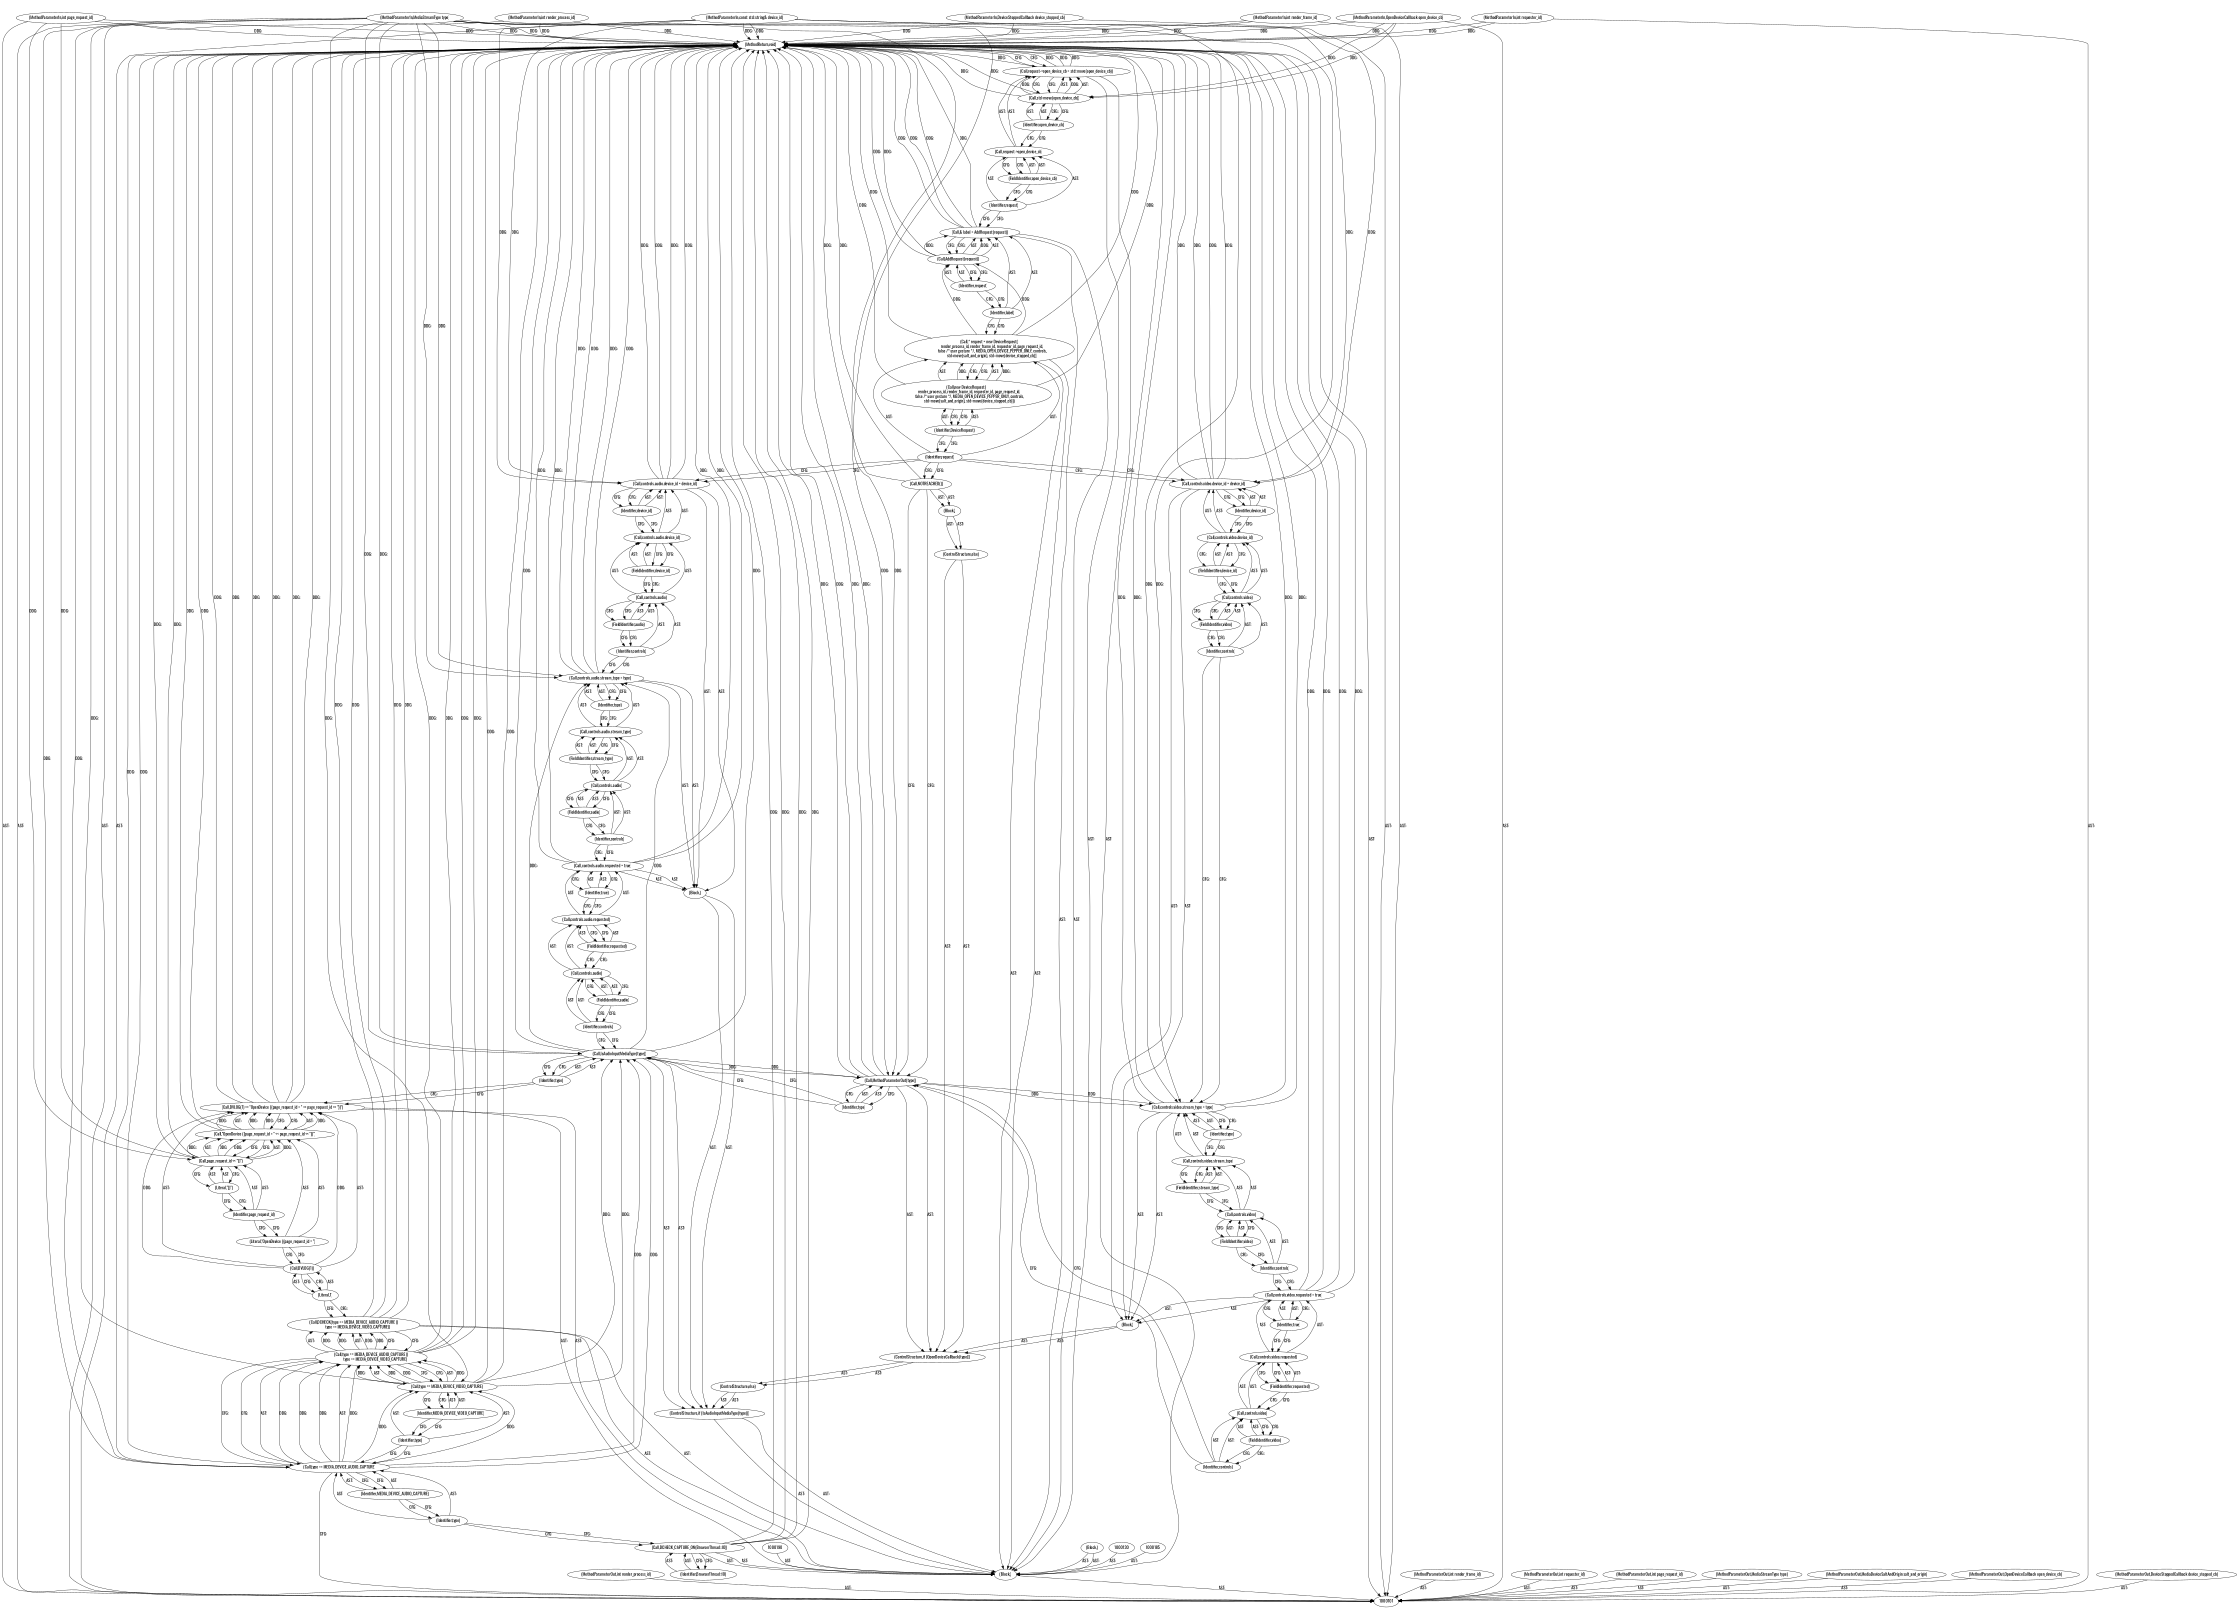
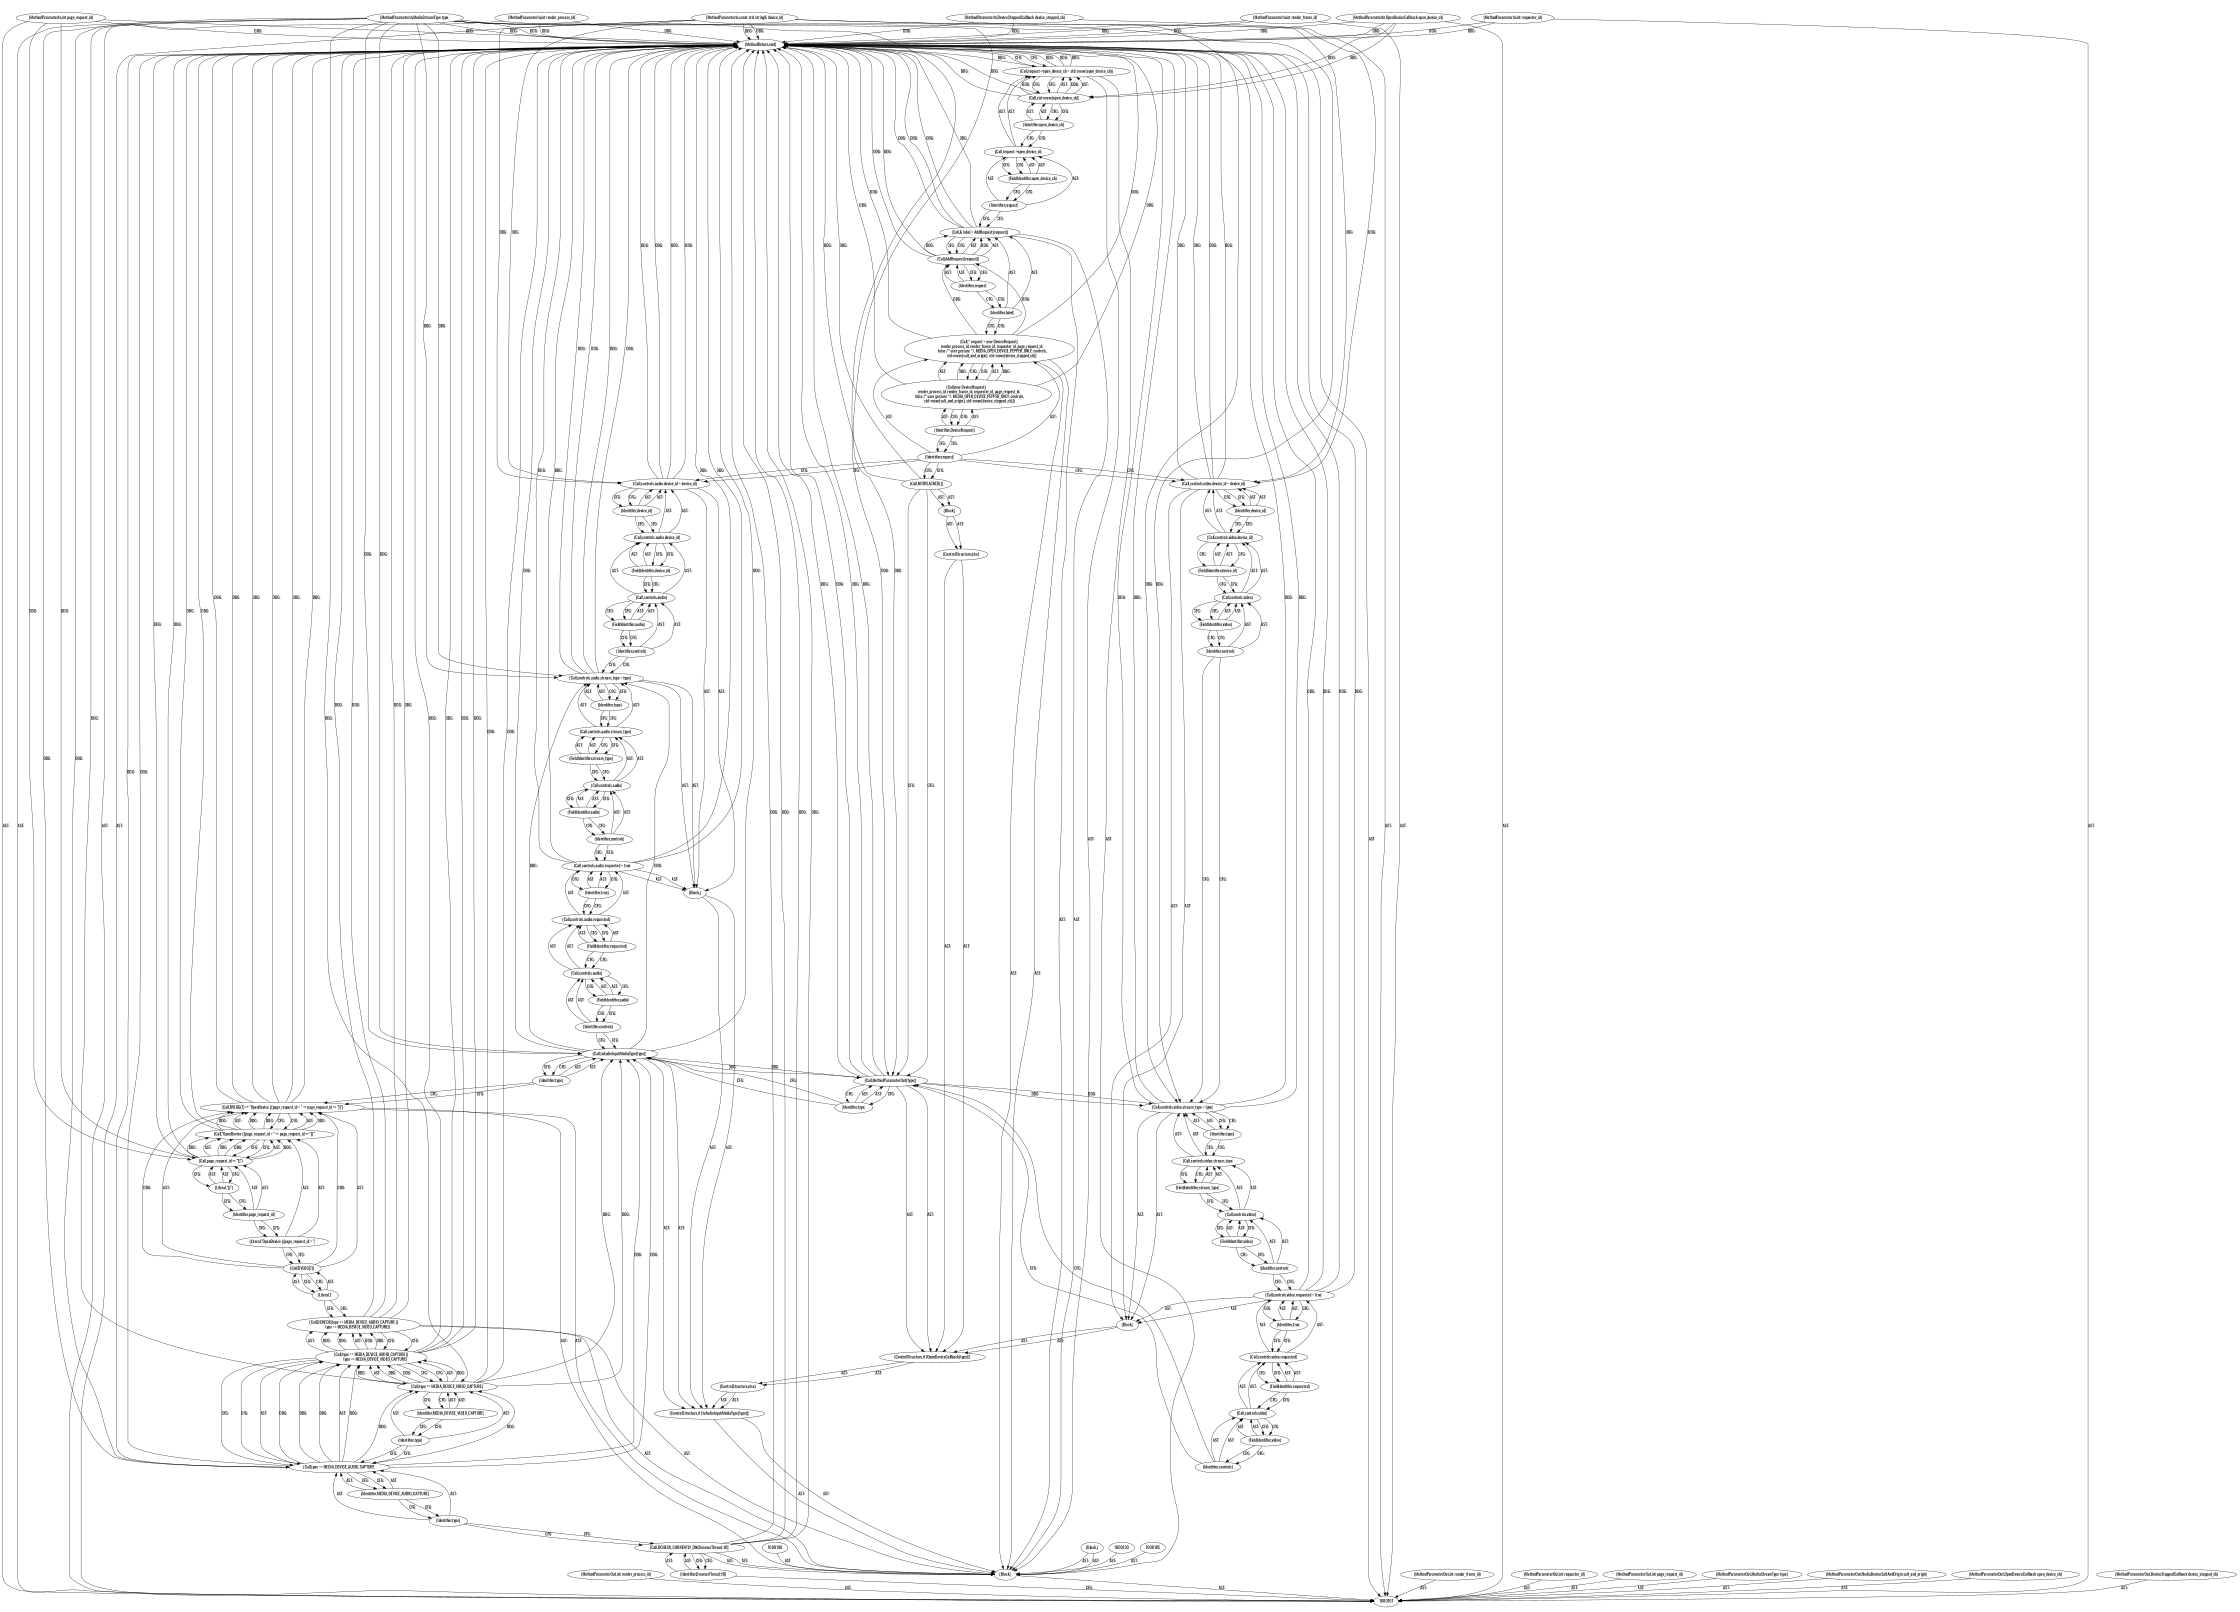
node "(Call,DCHECK_CAPTURE_ON(BrowserThread::IO))": label "(Call,DCHECK_CAPTURE_ON(BrowserThread::IO))" -> "(Call,DCHECK_CURRENTLY_ON(BrowserThread::IO))"
edge "(Call,type == MEDIA_DEVICE_AUDIO_CAPTURE)" -> "1000101": now "(Identifier,BrowserThread::IO)" -> "1000101"
